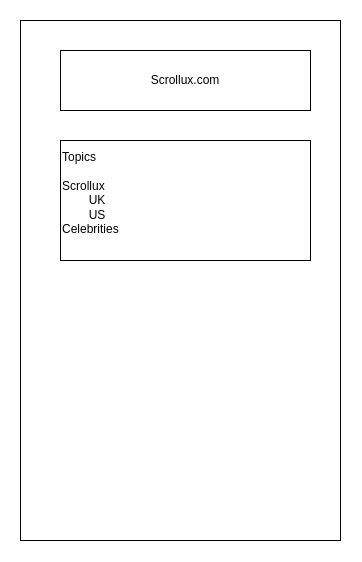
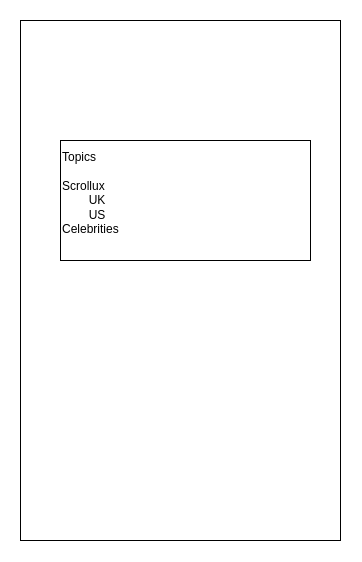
node "Scrollux.com": removed
